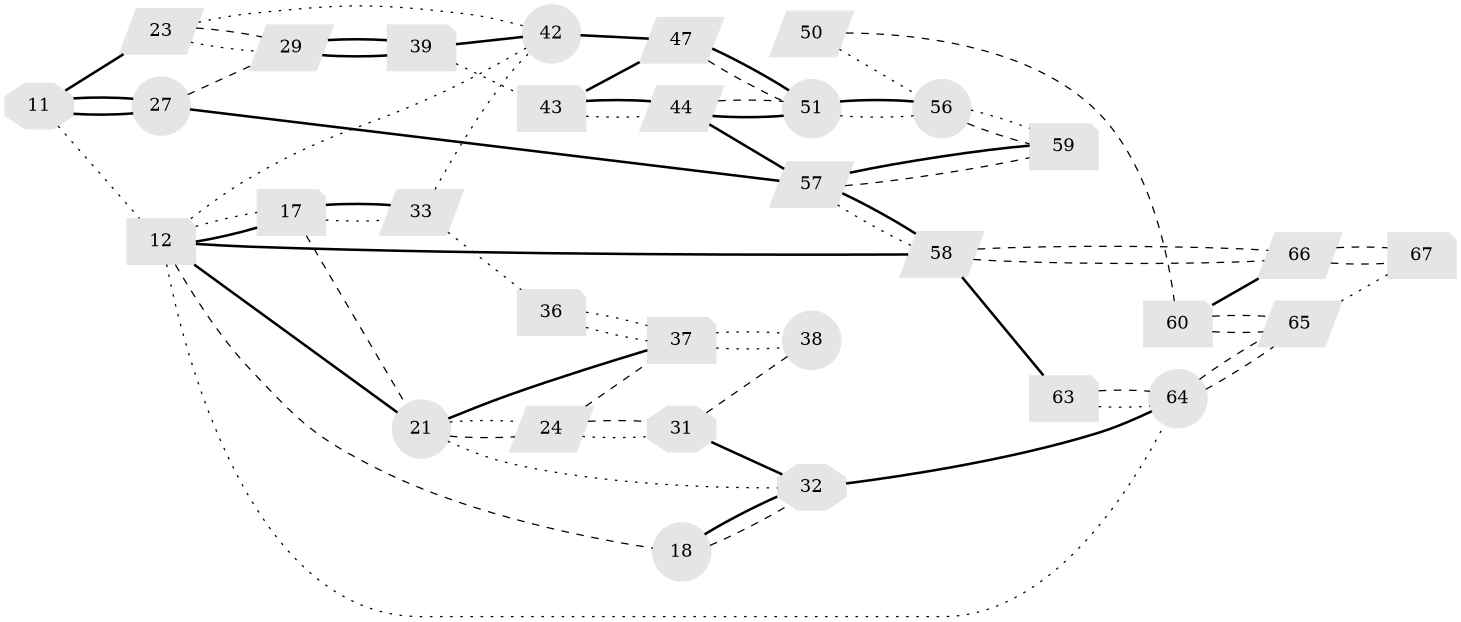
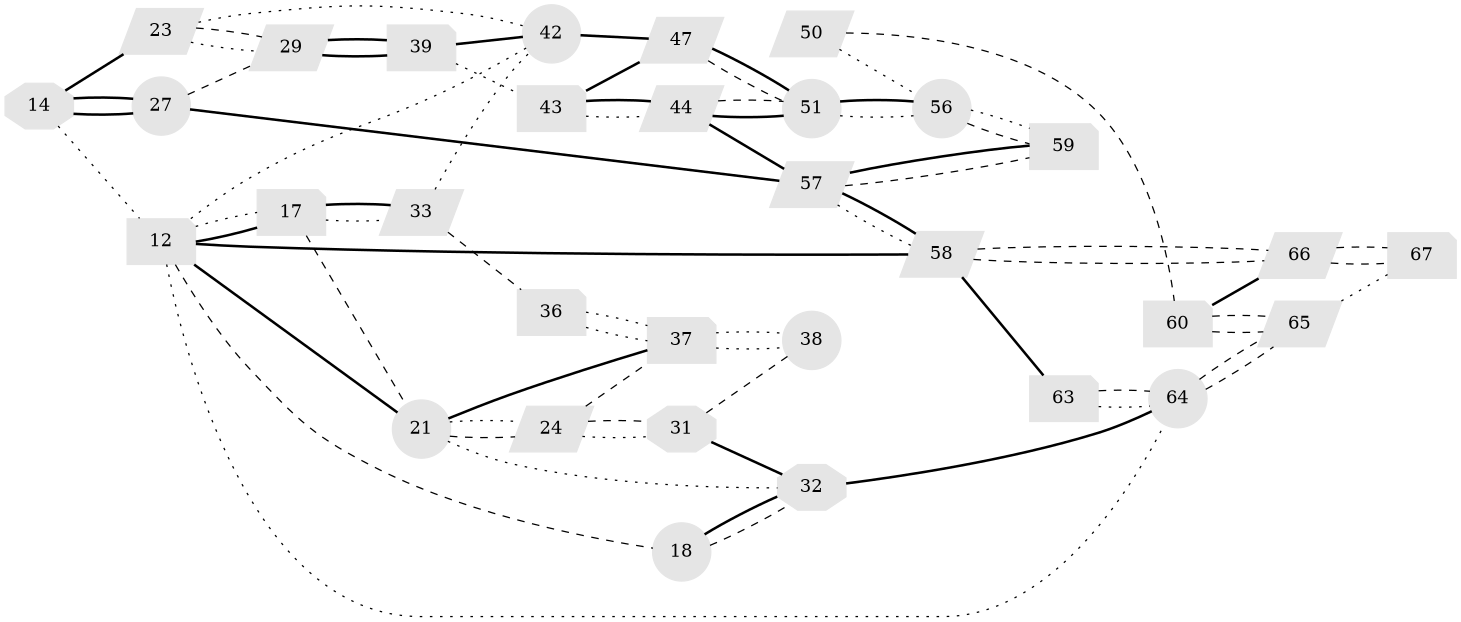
node "11": label "11" -> "14"
edge "33" -- "36": style dotted -> dashed
